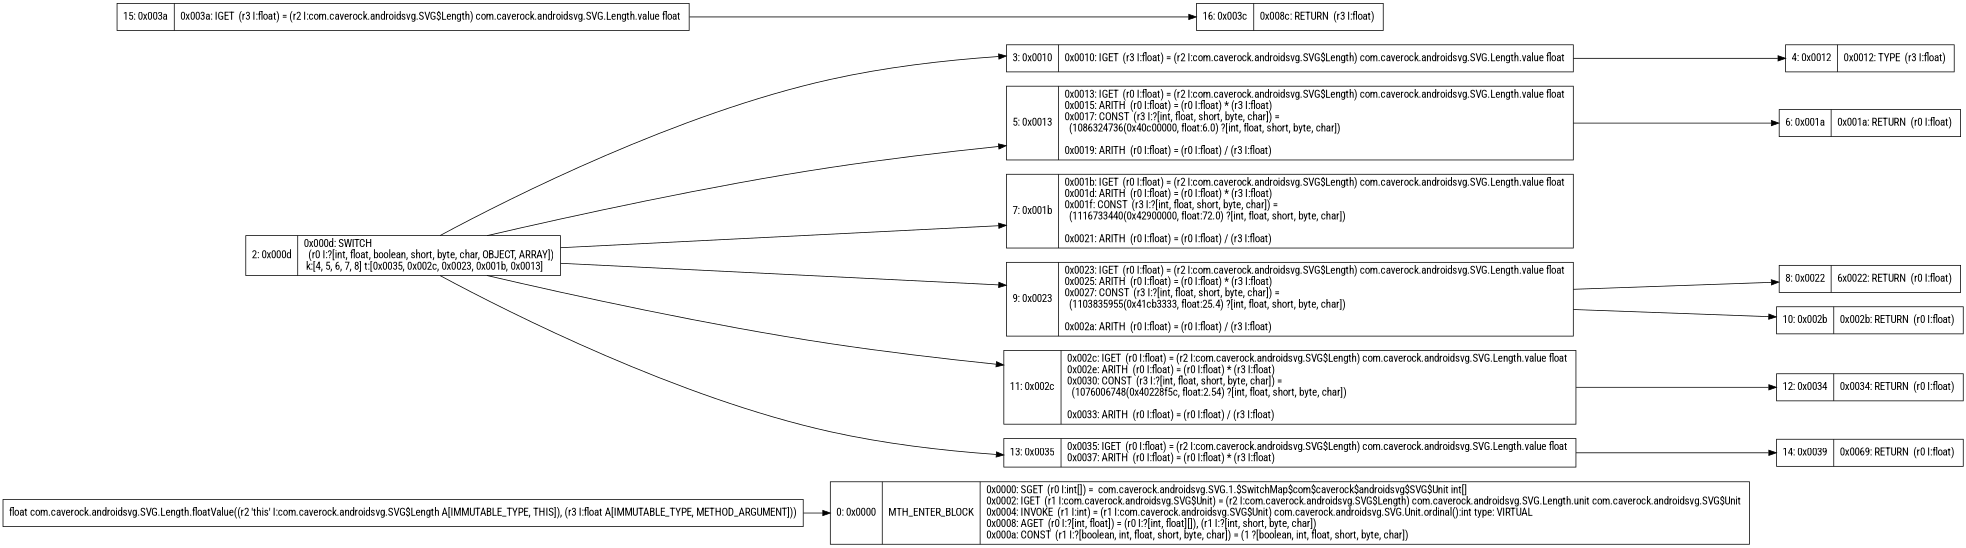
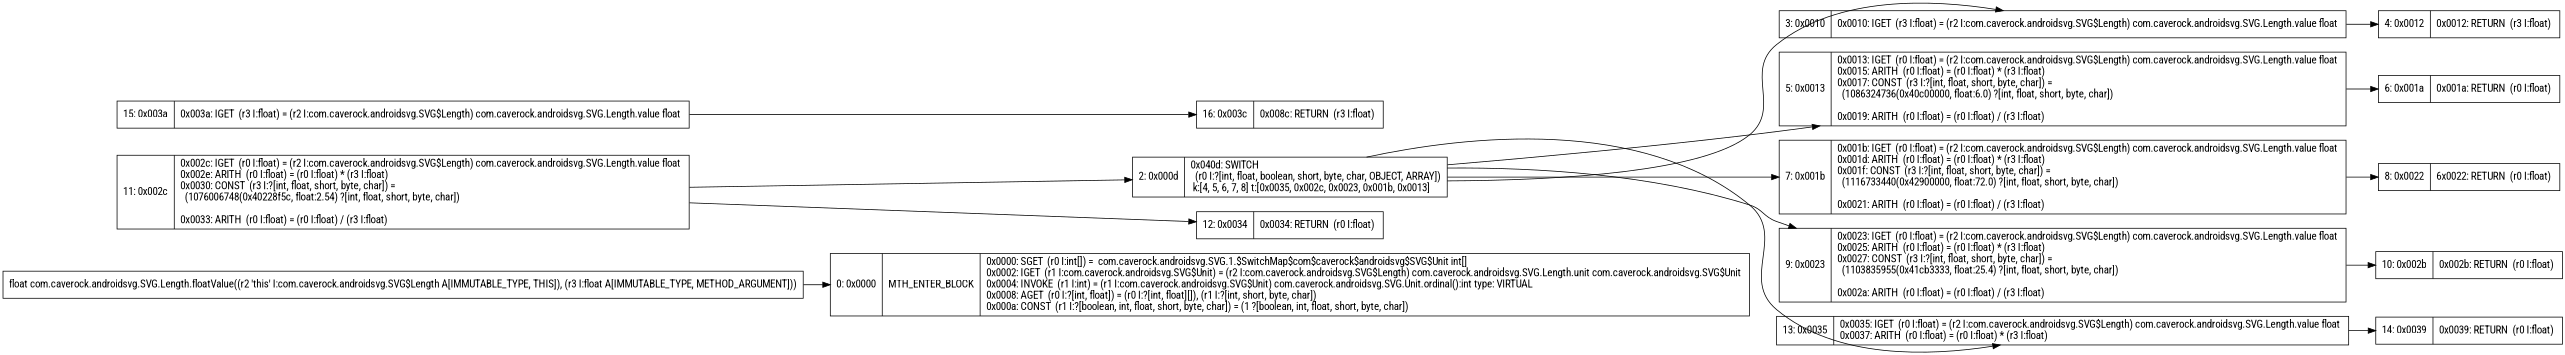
node "4: 0x0012": text "0x0012: TYPE  (r3 I:float)" -> "0x0012: RETURN  (r3 I:float)"
node "2: 0x000d": text "0x000d: SWITCH" -> "0x040d: SWITCH"
edge "9: 0x0023" -> "8: 0x0022": now "7: 0x001b" -> "8: 0x0022"
edge "2: 0x000d" -> "11: 0x002c": reversed
node "14: 0x0039": text "0x0069: RETURN  (r0 I:float)" -> "0x0039: RETURN  (r0 I:float)"
